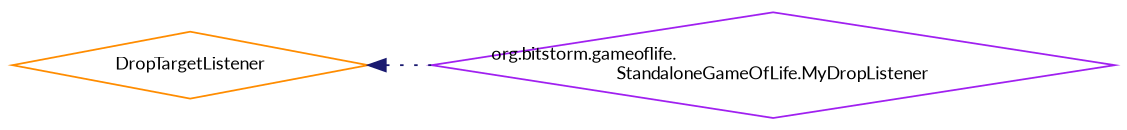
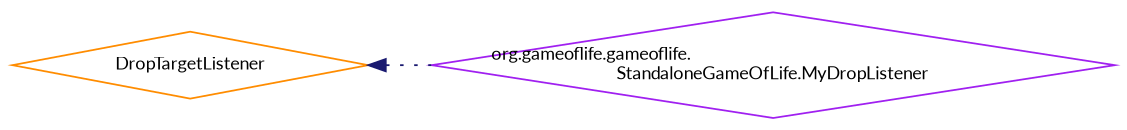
node "org.bitstorm.gameoflife. StandaloneGameOfLife.MyDropListener": label "org.bitstorm.gameoflife. StandaloneGameOfLife.MyDropListener" -> "org.gameoflife.gameoflife. StandaloneGameOfLife.MyDropListener"
